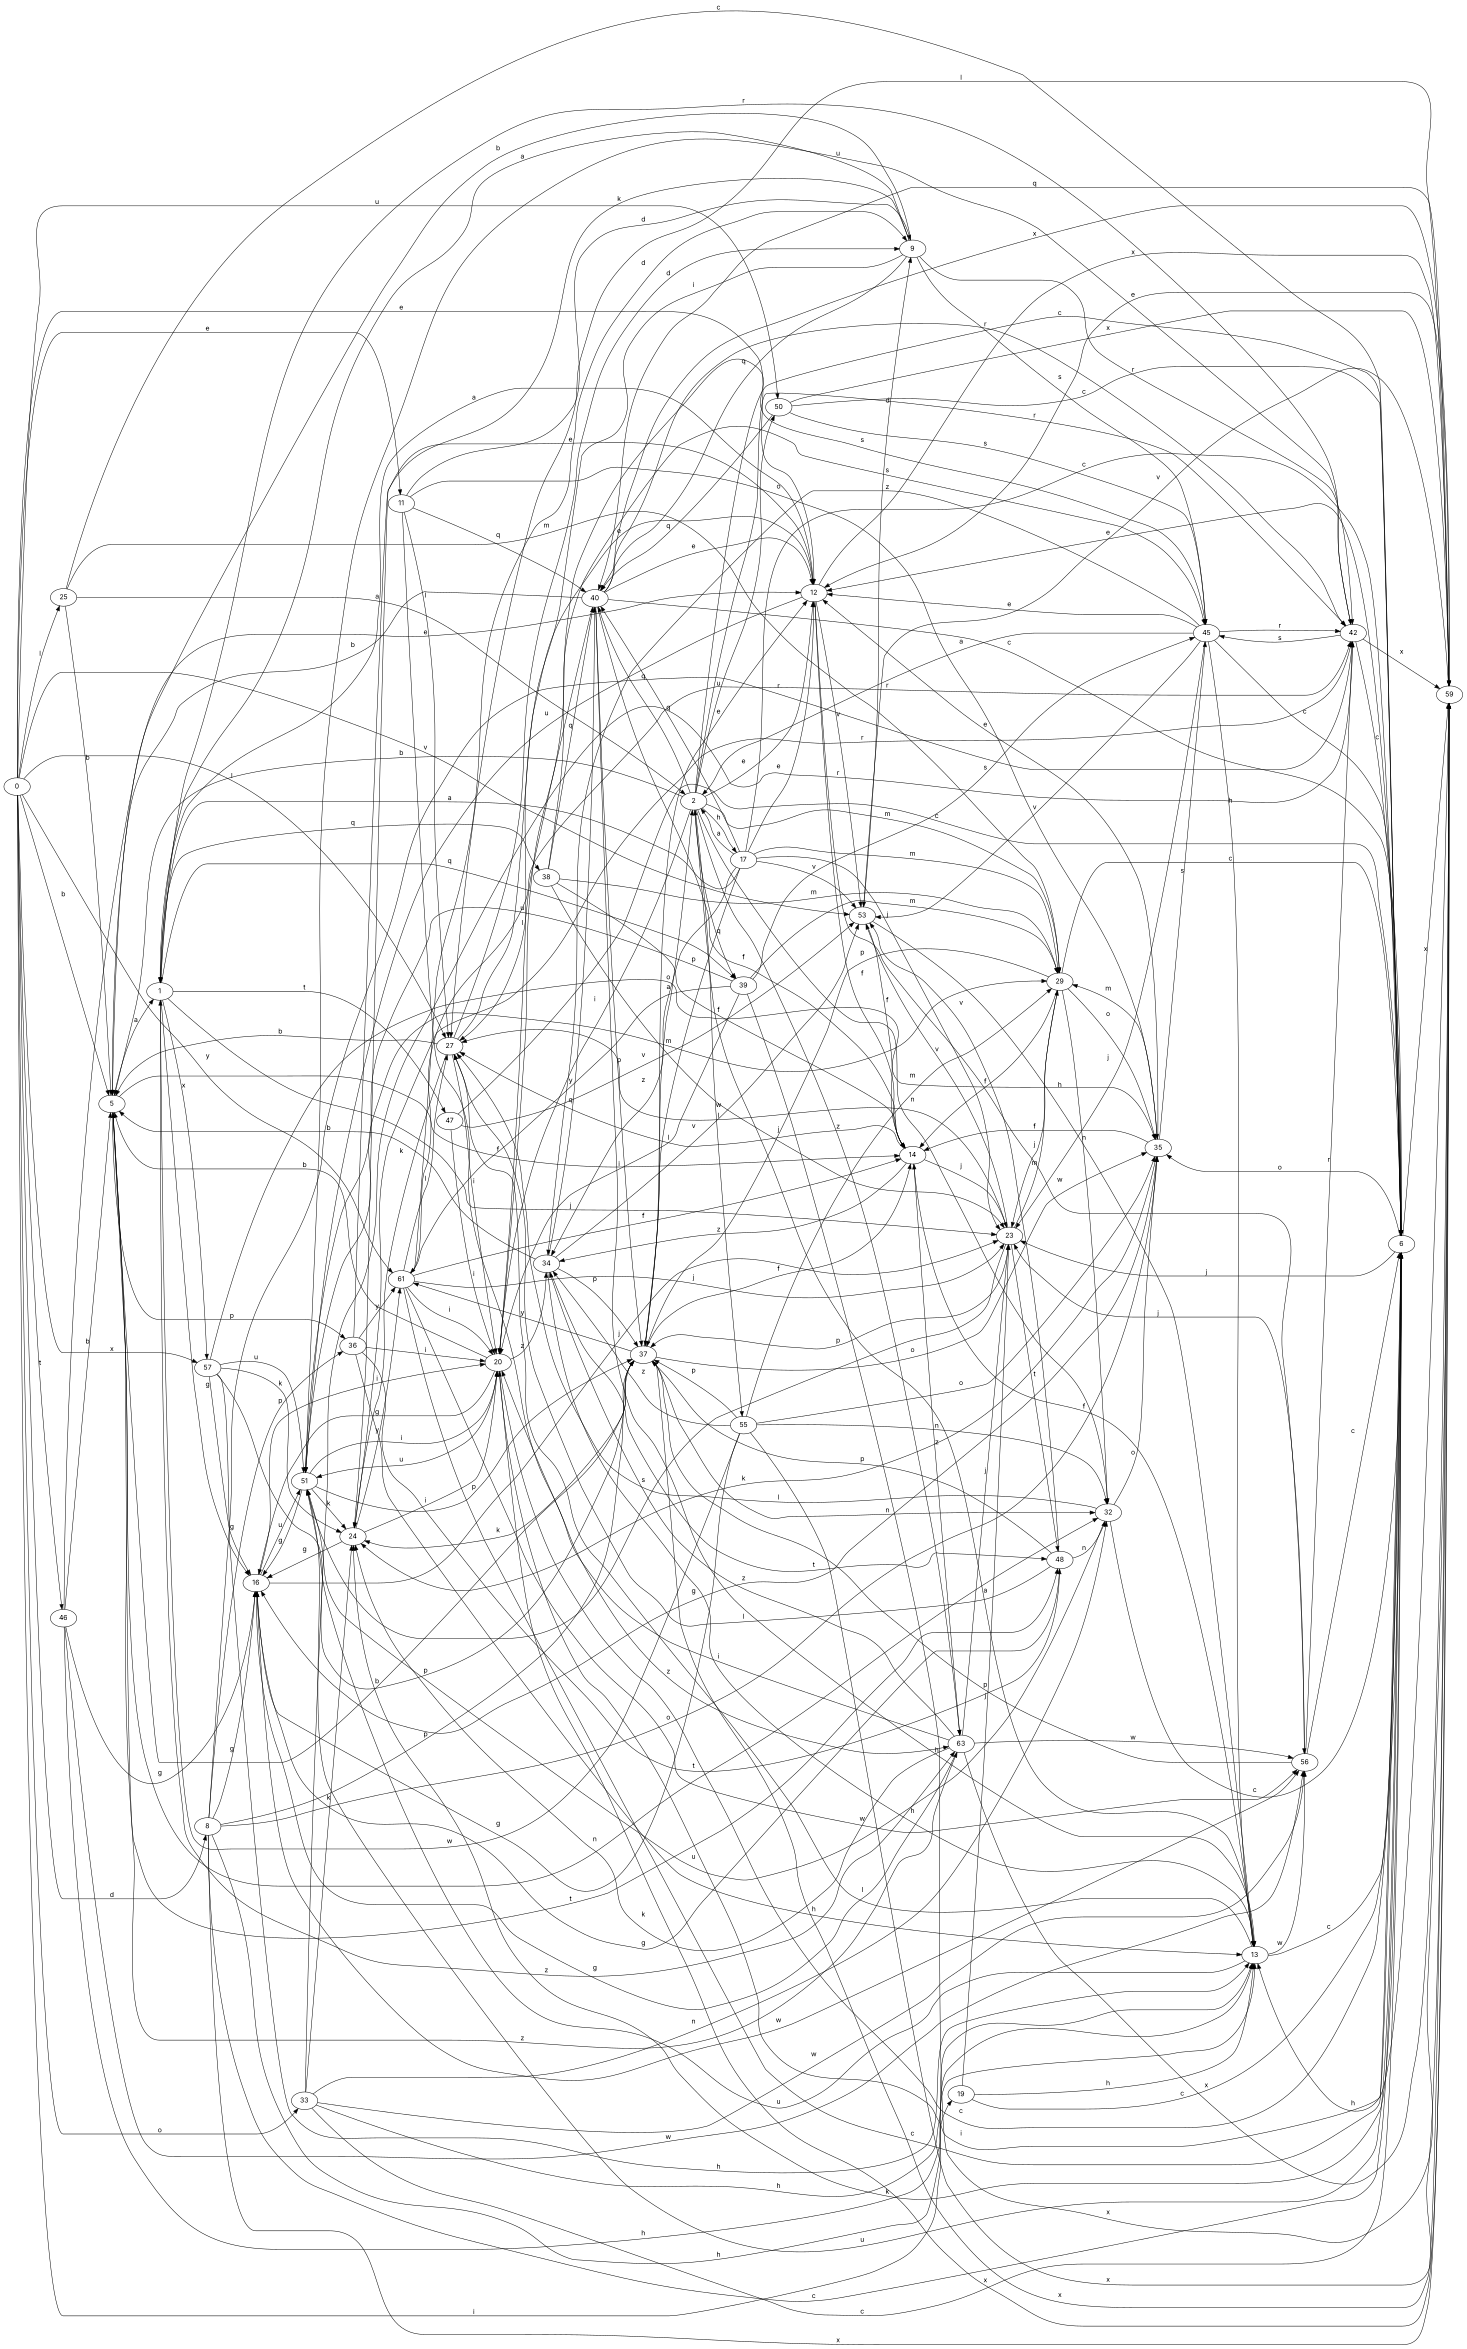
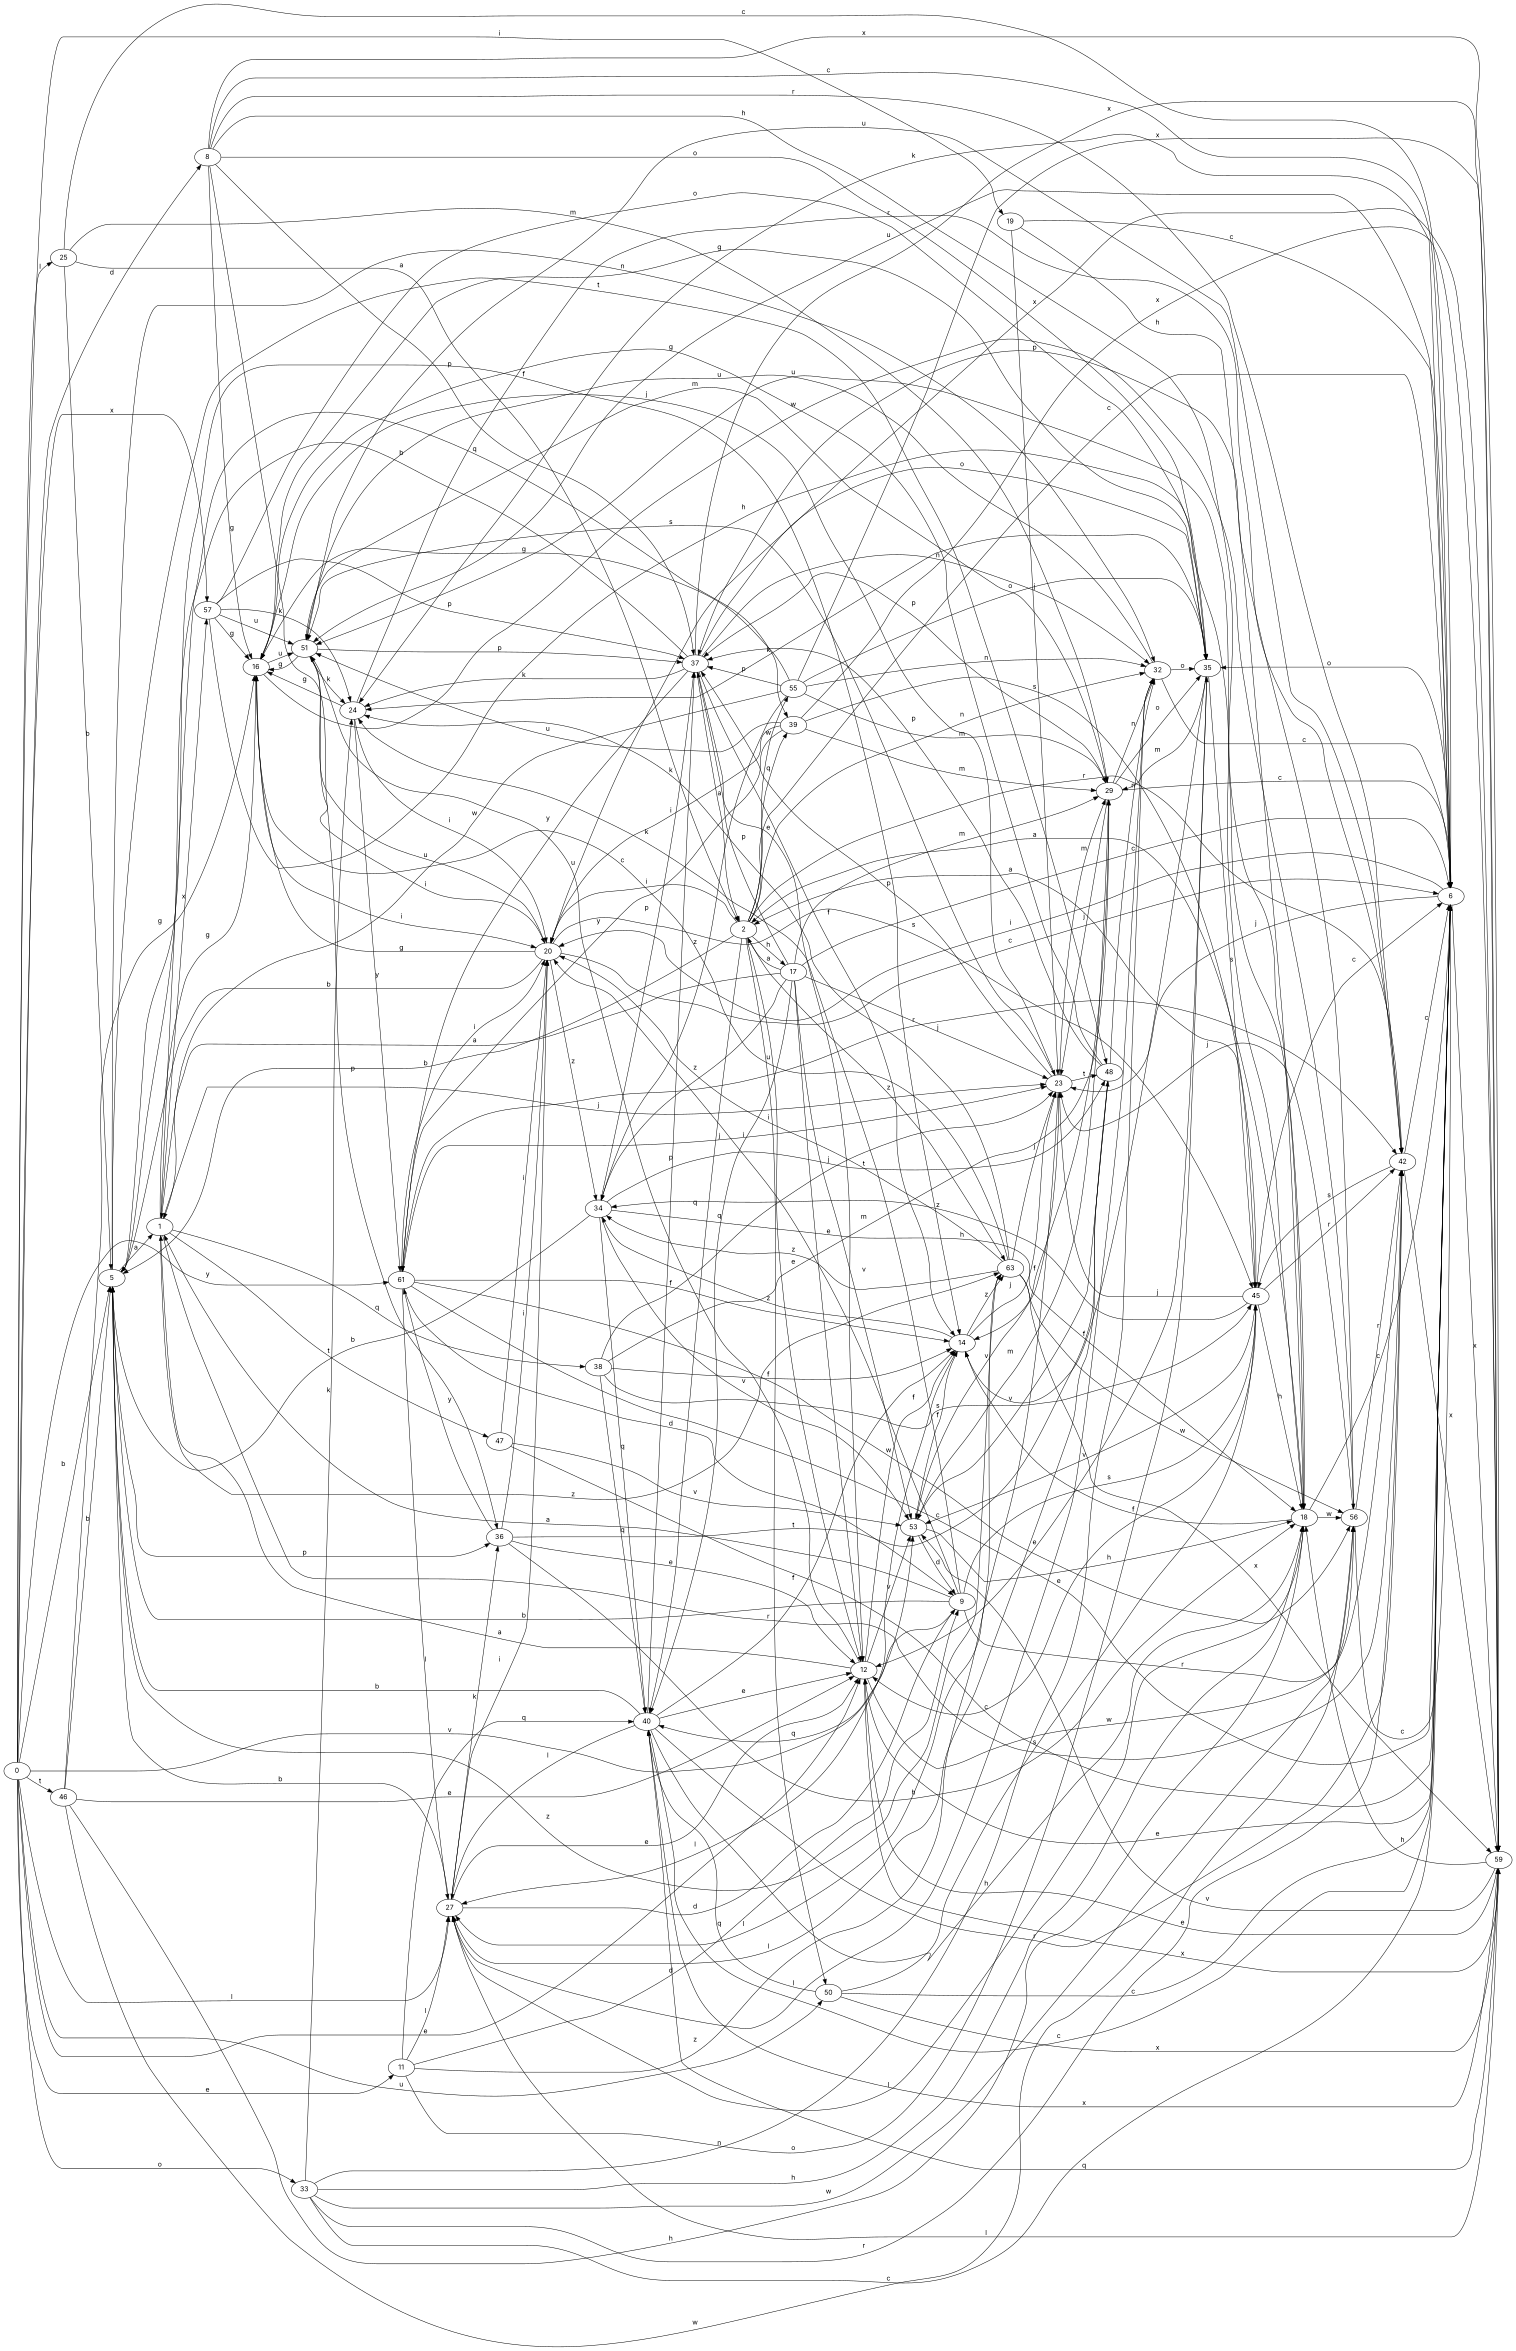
edge "2" -> "29": now "53" -> "29"
edge "27" -> "24": now "27" -> "36"
node "13": label "13" -> "18"
edge "63" -> "16": label "g" -> "c"
